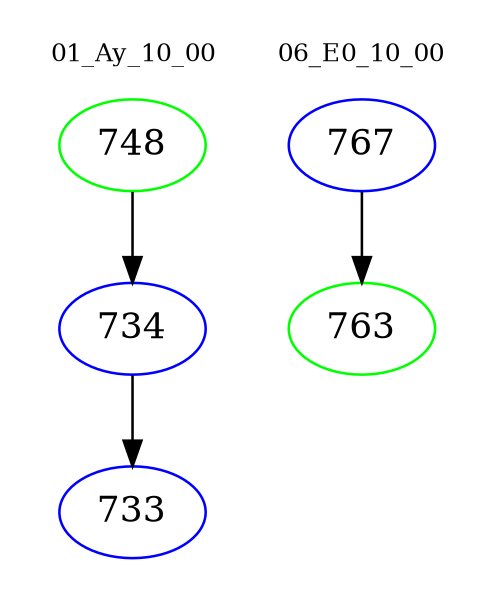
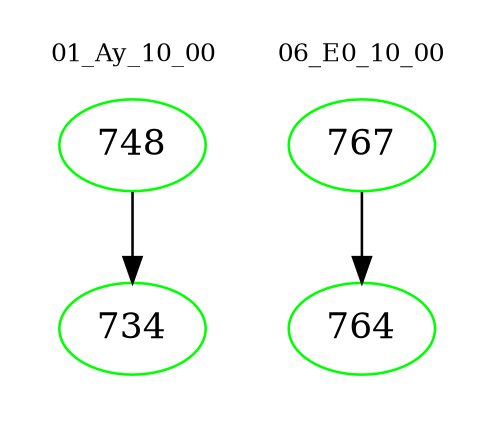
node "767": color blue -> green
node "734": color blue -> green
node "763": label "763" -> "764"
node "733": removed
